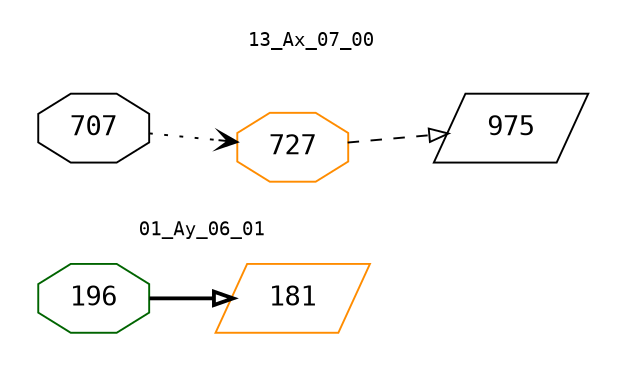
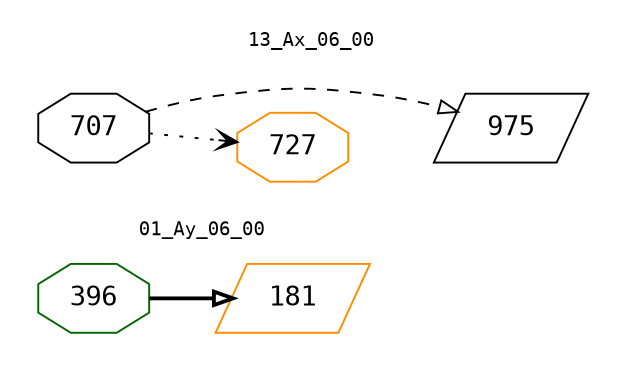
cluster "13_Ax_07_00": label "13_Ax_07_00" -> "13_Ax_06_00"
edge "727" -> "975": now "707" -> "975"
cluster "01_Ay_06_01": label "01_Ay_06_01" -> "01_Ay_06_00"
node "196": label "196" -> "396"
